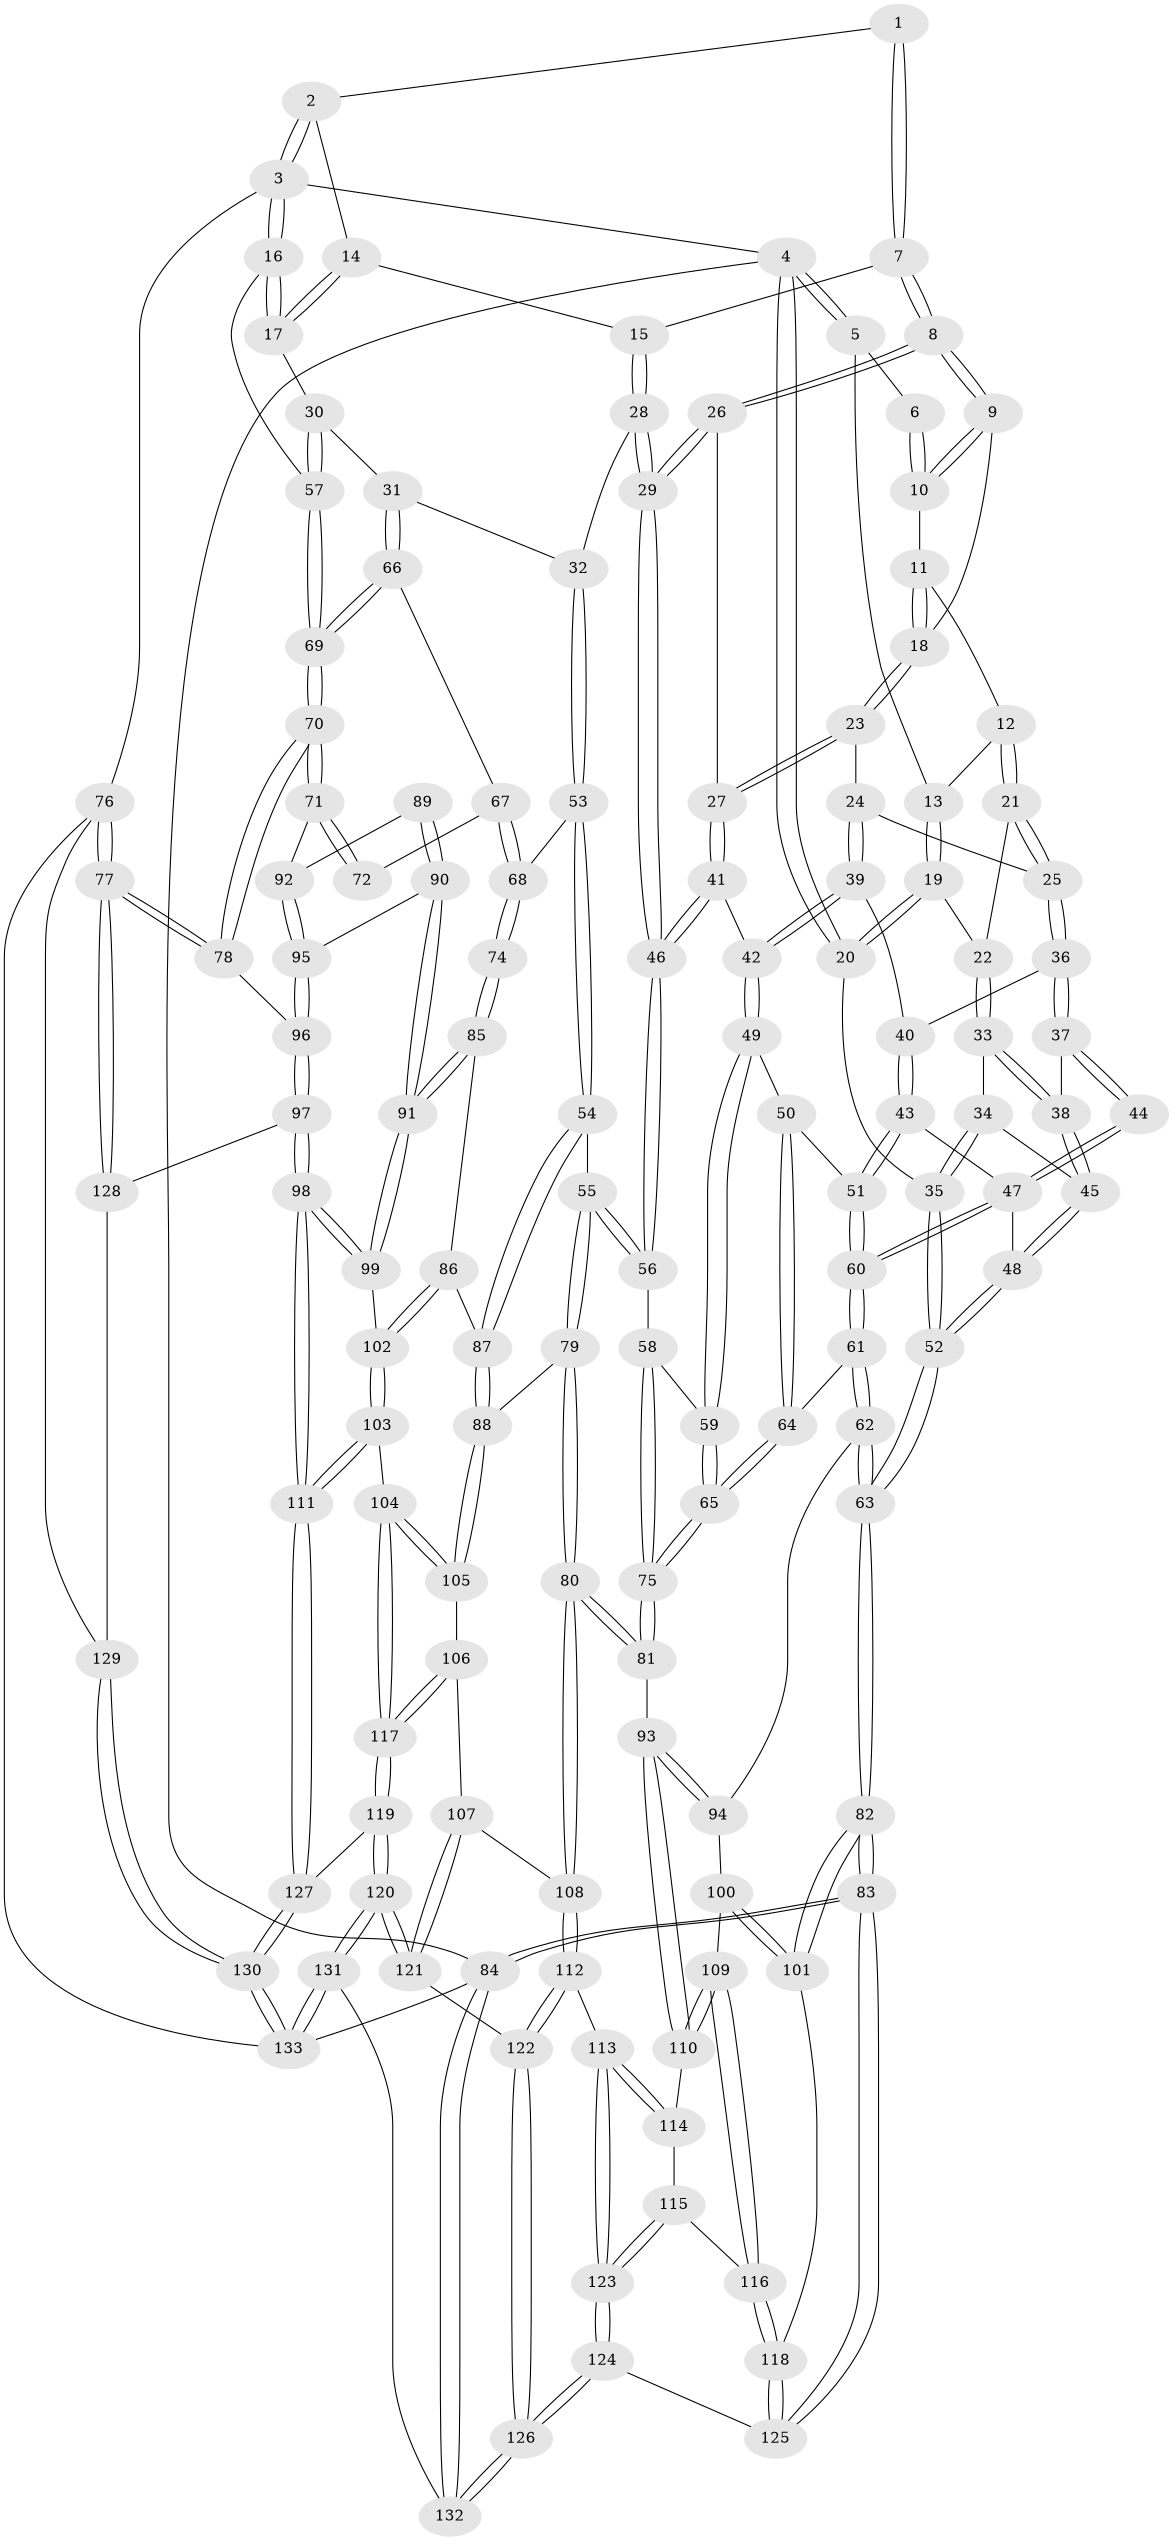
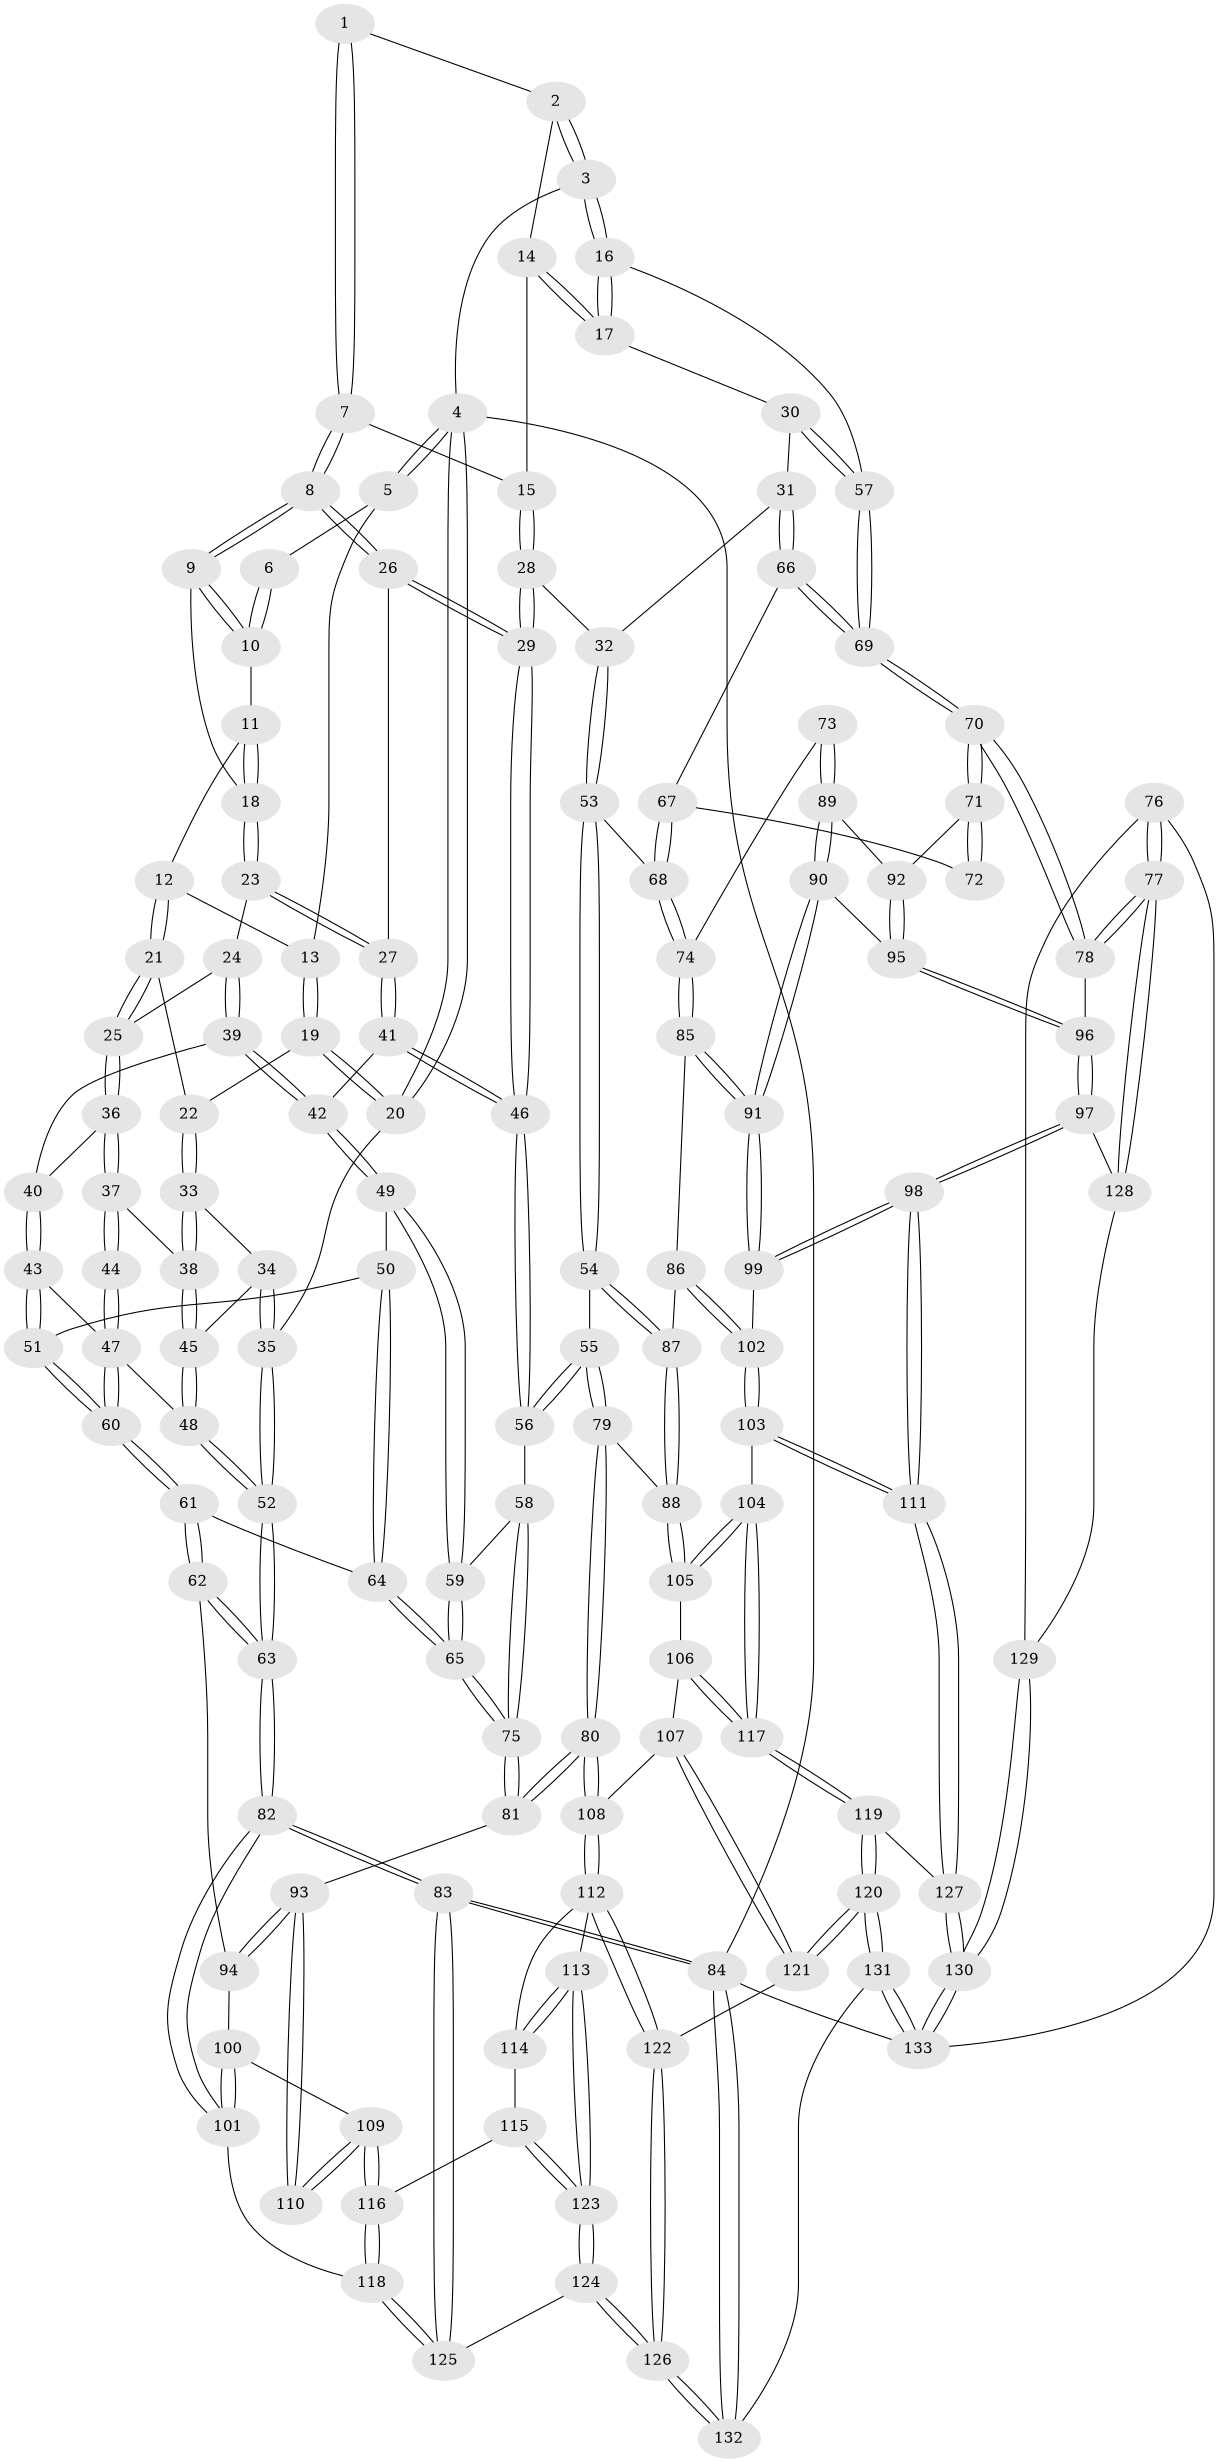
edge "3" -- "76": removed
node "73": added
edge "110" -- "114": now "112" -- "114"
